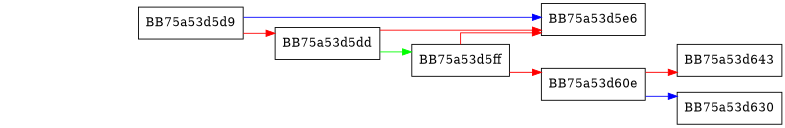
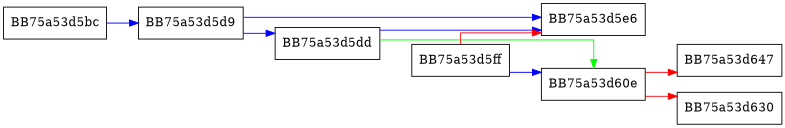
node "BB75a53d5bc": added
edge "BB75a53d5dd" -> "BB75a53d5e6": color red -> blue
edge "BB75a53d5d9" -> "BB75a53d5dd": color red -> blue
edge "BB75a53d5dd" -> "BB75a53d5ff": now "BB75a53d5dd" -> "BB75a53d60e"
node "BB75a53d643": label "BB75a53d643" -> "BB75a53d647"
edge "BB75a53d5ff" -> "BB75a53d60e": color red -> blue
edge "BB75a53d60e" -> "BB75a53d630": color blue -> red
